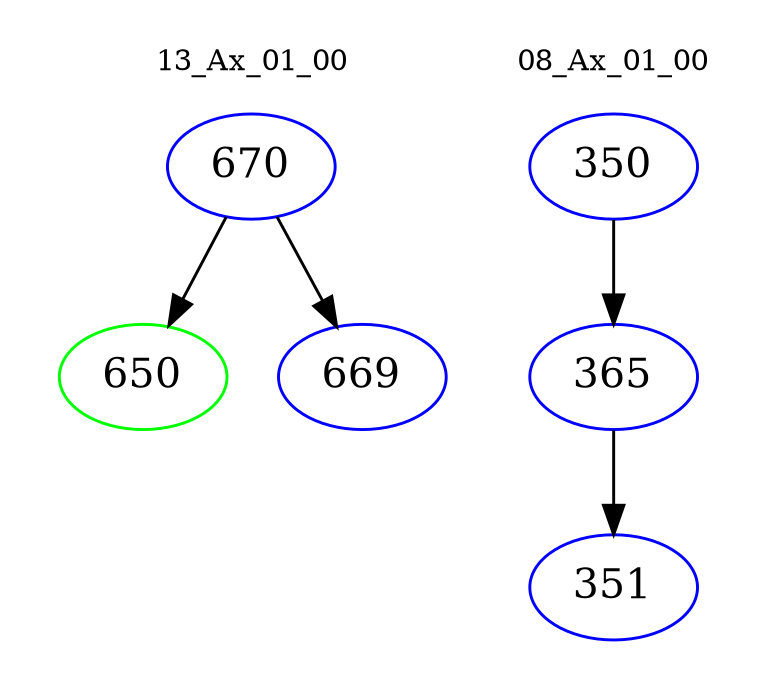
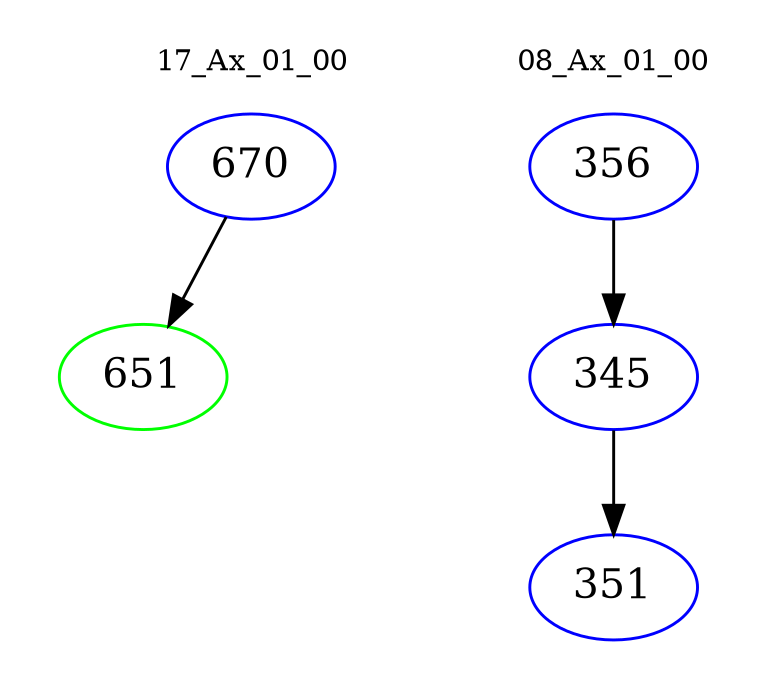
cluster "13_Ax_01_00": label "13_Ax_01_00" -> "17_Ax_01_00"
node "350": label "350" -> "356"
node "650": label "650" -> "651"
node "669": removed
node "365": label "365" -> "345"
